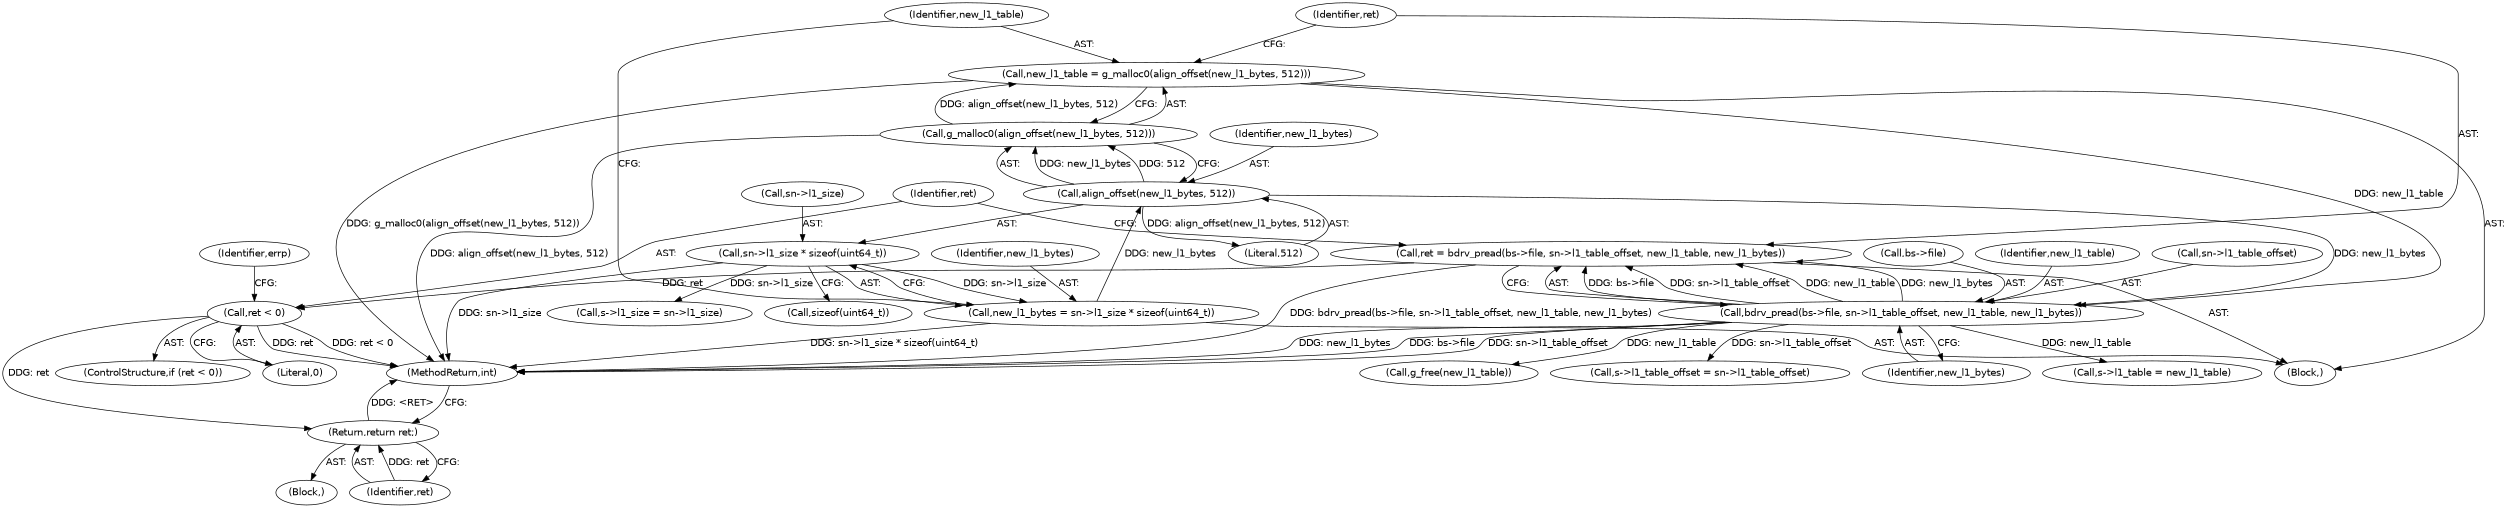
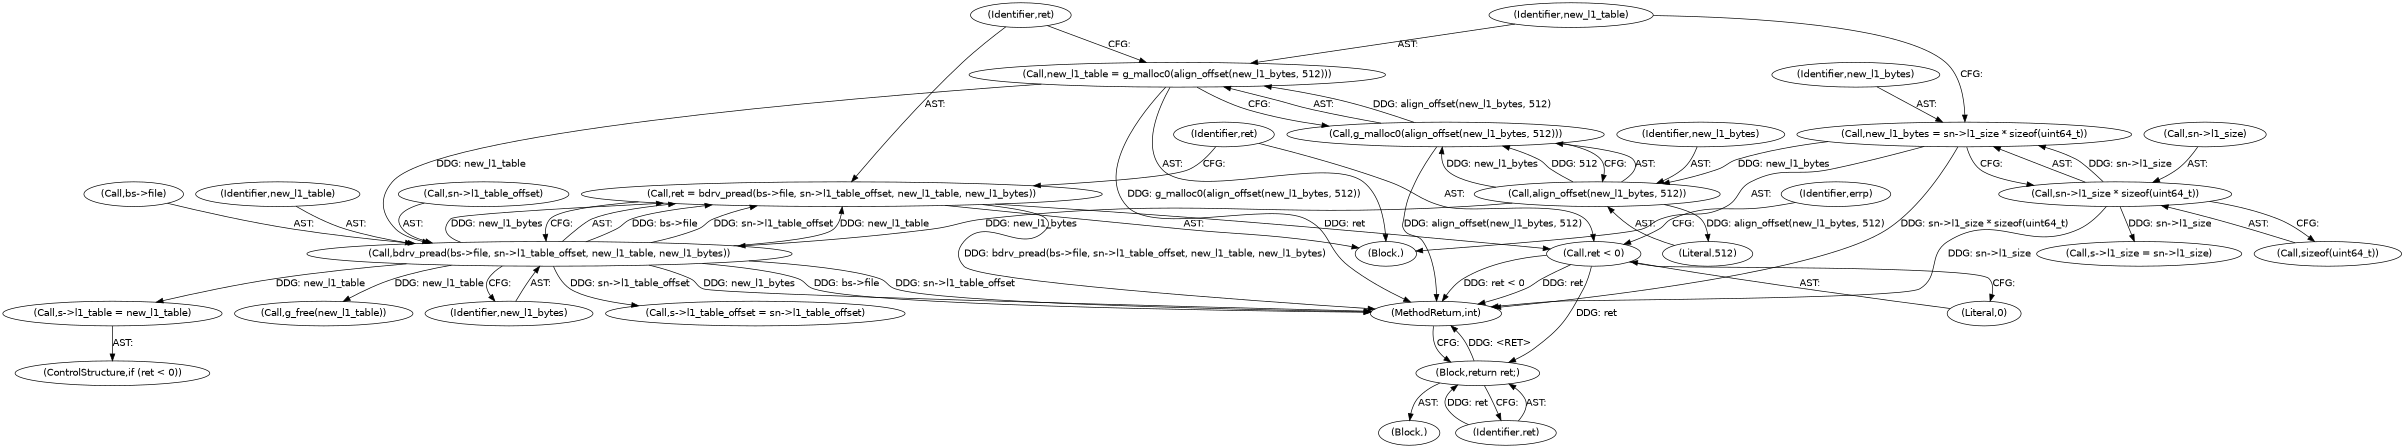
edge "(Call,align_offset(new_l1_bytes, 512))" -> "(Call,sn->l1_size * sizeof(uint64_t))": now "(Call,sizeof(uint64_t))" -> "(Call,sn->l1_size * sizeof(uint64_t))"
edge "(Call,ret < 0)" -> "(ControlStructure,if (ret < 0))": now "(Call,s->l1_table = new_l1_table)" -> "(ControlStructure,if (ret < 0))"
node "(Return,return ret;)": label "(Return,return ret;)" -> "(Block,return ret;)"
